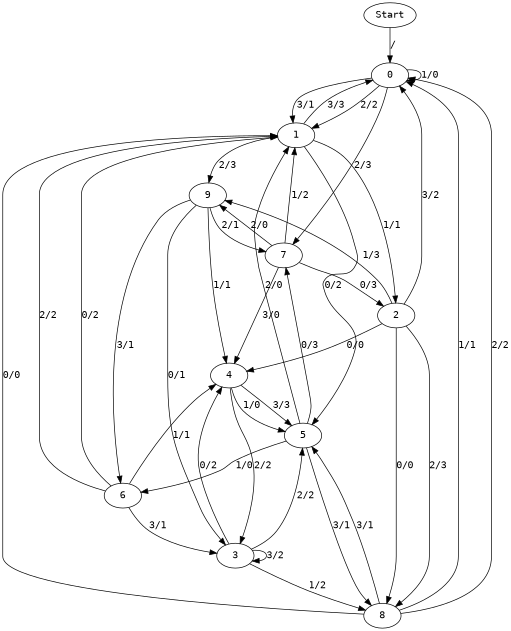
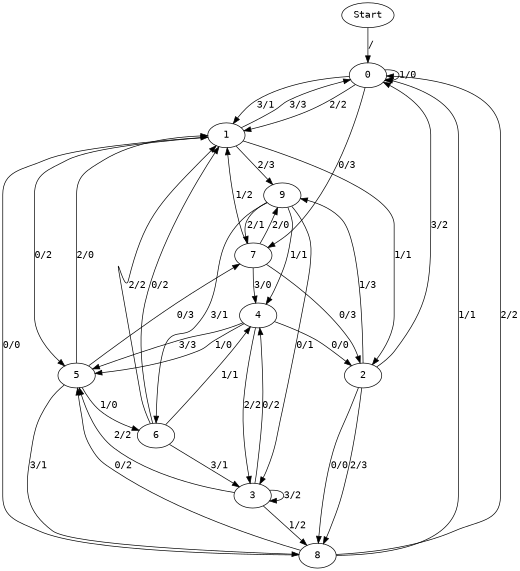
edge "0" -> "7": label "2/3" -> "0/3"
edge "2" -> "4": reversed
edge "8" -> "5": label "3/1" -> "0/2"
